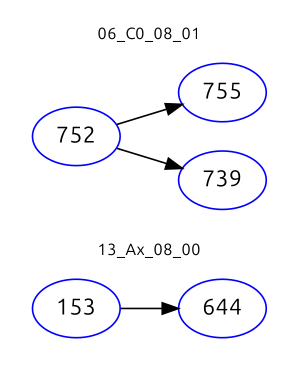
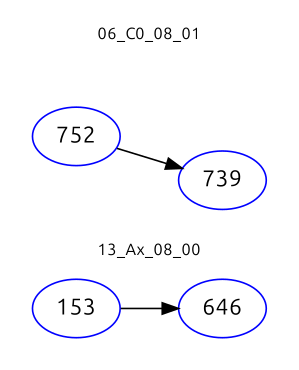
node "755": removed
node "644": label "644" -> "646"
